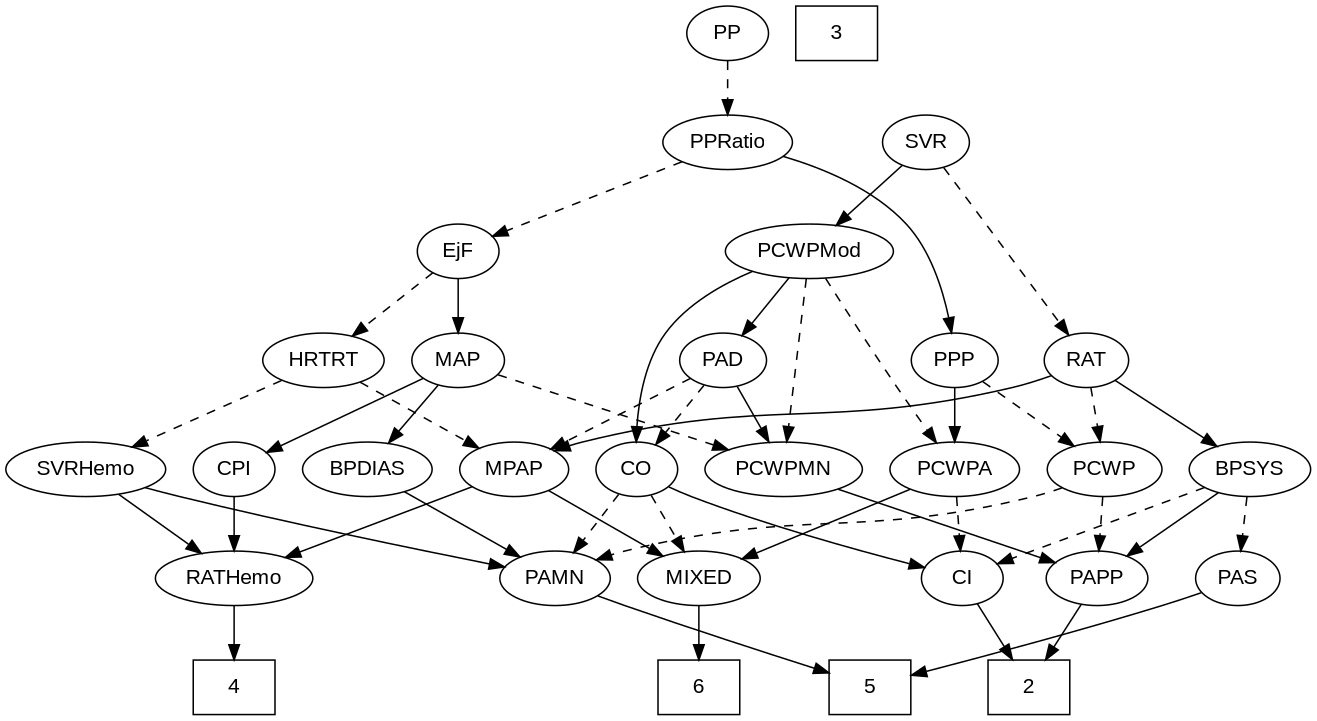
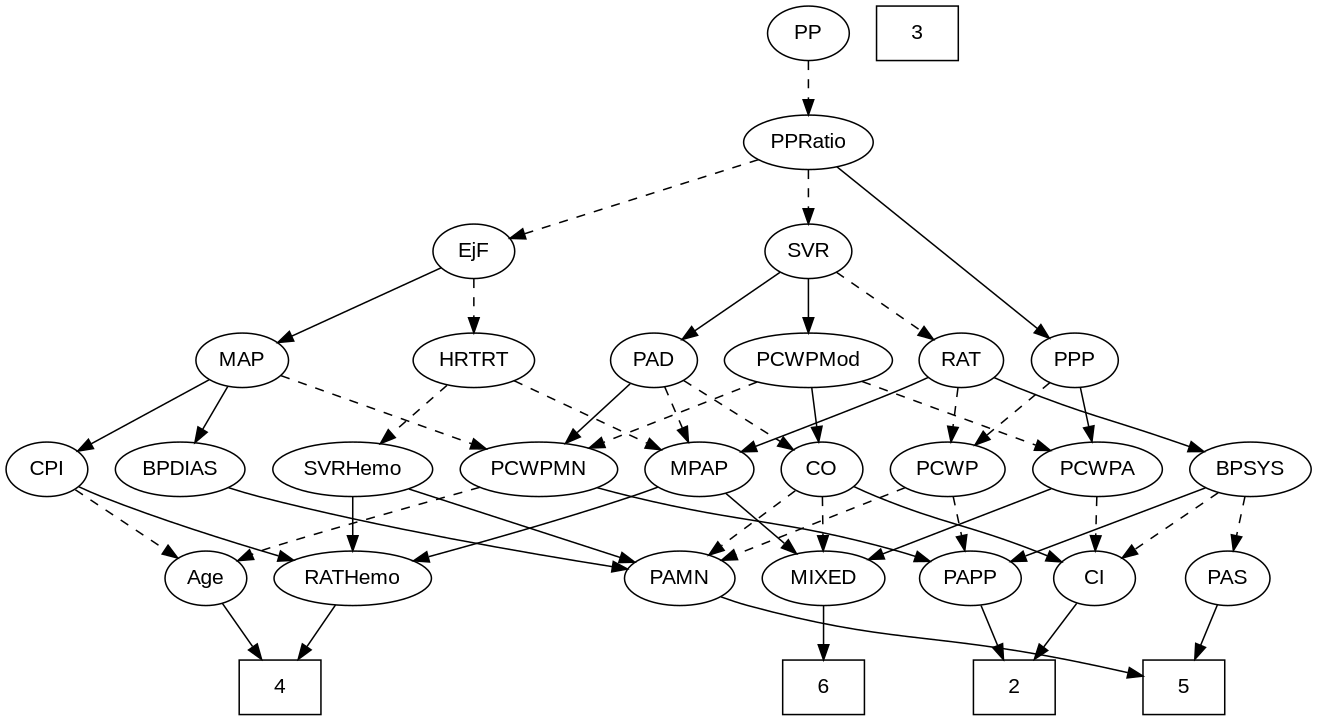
edge "PPRatio" -> "SVR": added
edge "PCWPMod" -> "PAD": now "SVR" -> "PAD"
node "Age": added
